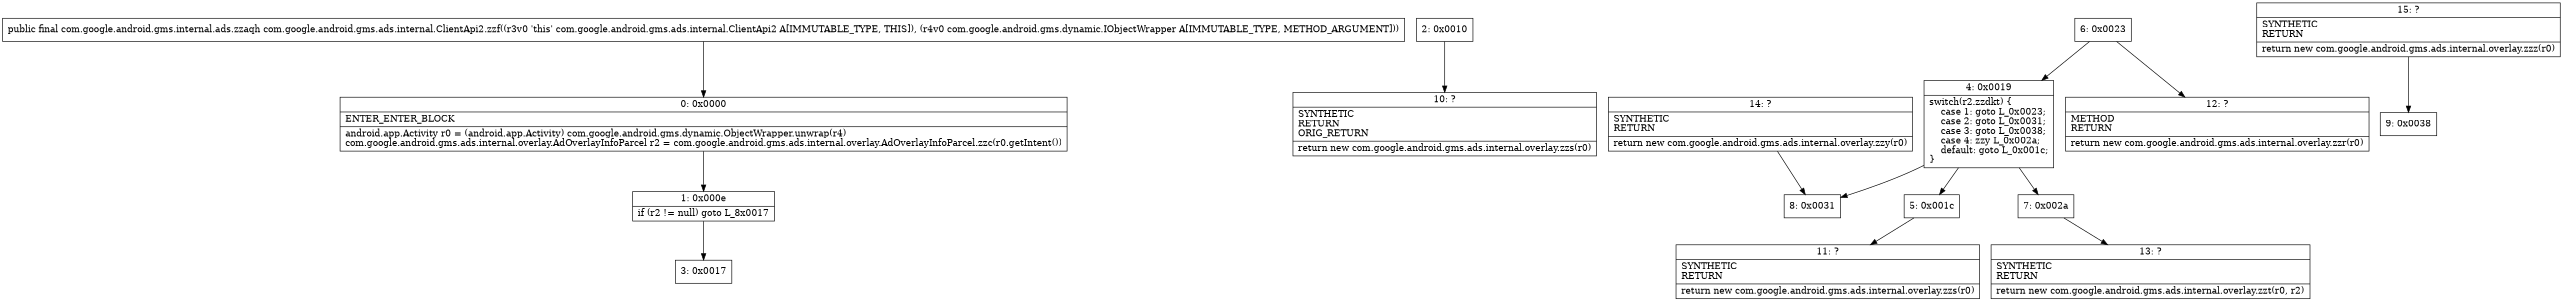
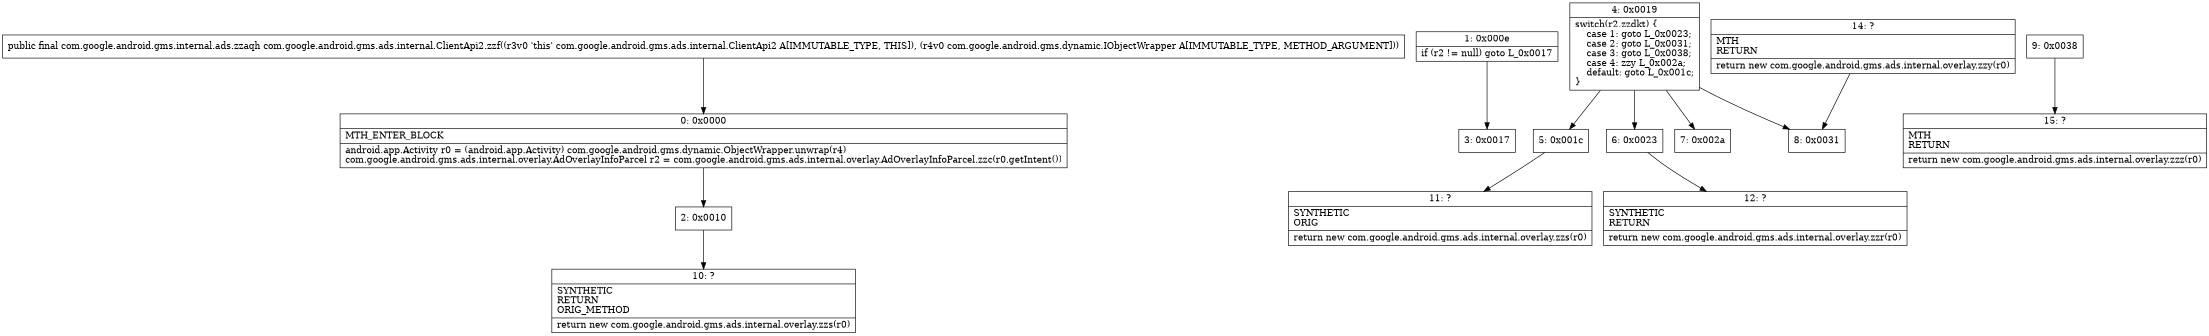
node "15: ?": text "SYNTHETIC" -> "MTH"
edge "6: 0x0023" -> "4: 0x0019": reversed
edge "15: ?" -> "9: 0x0038": reversed
node "0: 0x0000": text "ENTER_ENTER_BLOCK" -> "MTH_ENTER_BLOCK"
node "14: ?": text "SYNTHETIC" -> "MTH"
node "12: ?": text "METHOD" -> "SYNTHETIC"
node "10: ?": text "ORIG_RETURN" -> "ORIG_METHOD"
edge "0: 0x0000" -> "1: 0x000e": now "0: 0x0000" -> "2: 0x0010"
node "1: 0x000e": text "if (r2 != null) goto L_8x0017" -> "if (r2 != null) goto L_0x0017"
node "13: ?": removed
node "11: ?": text "RETURN" -> "ORIG"
